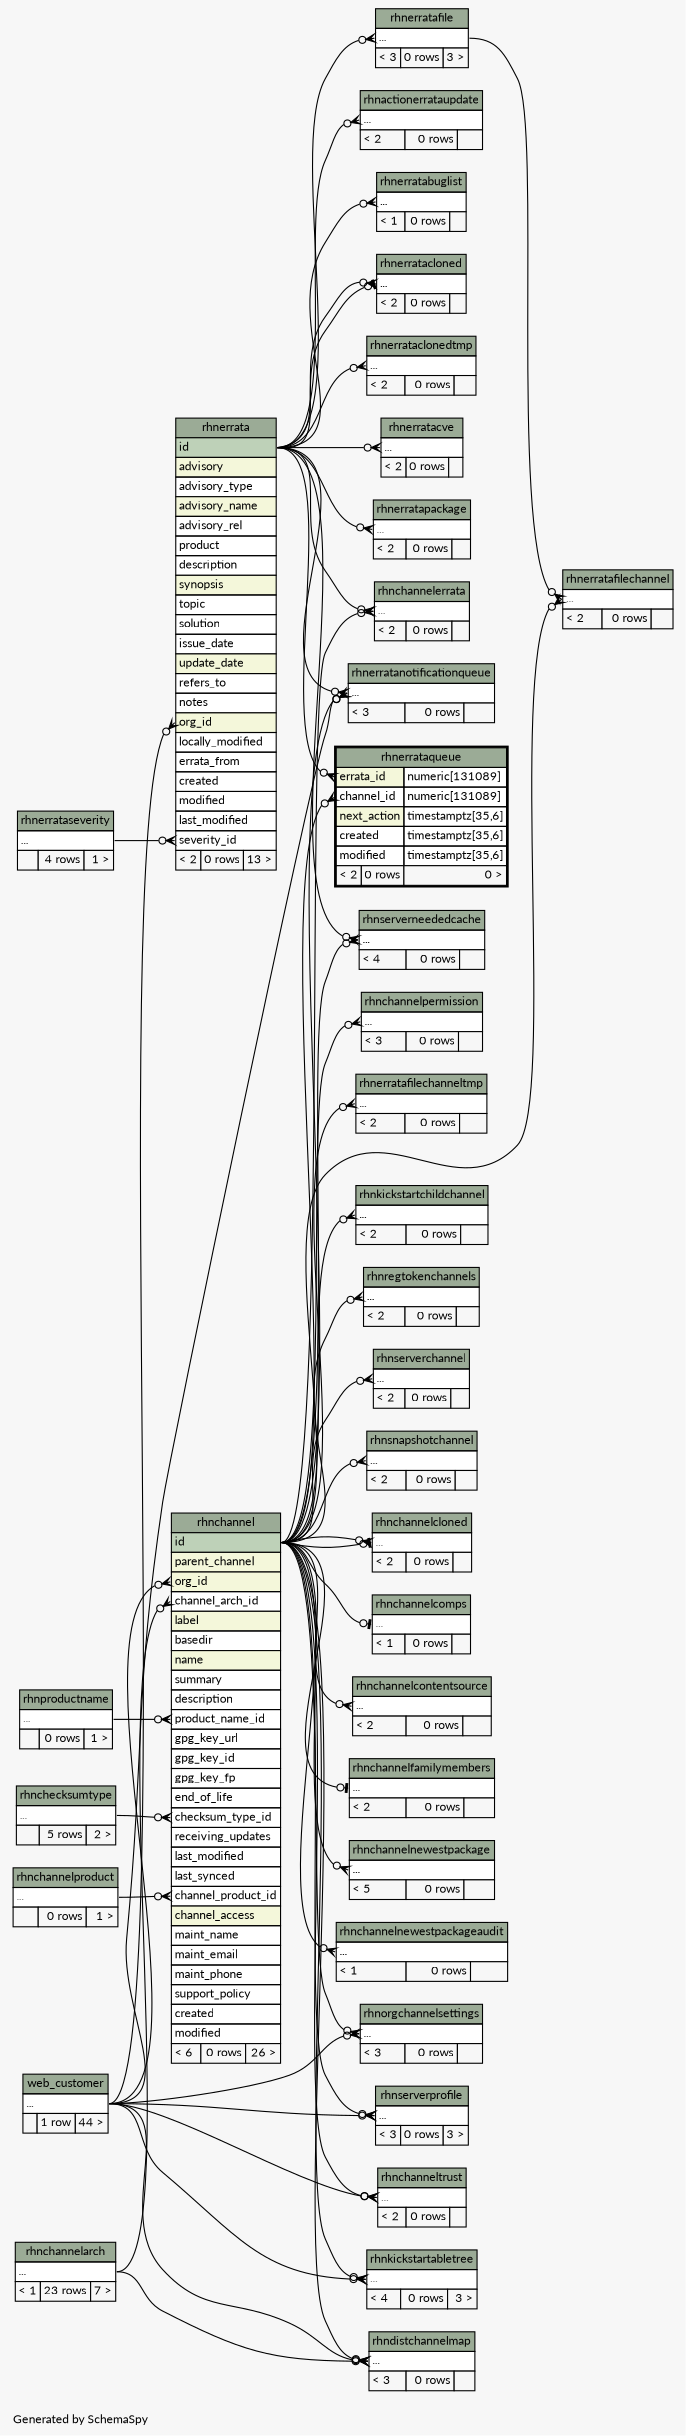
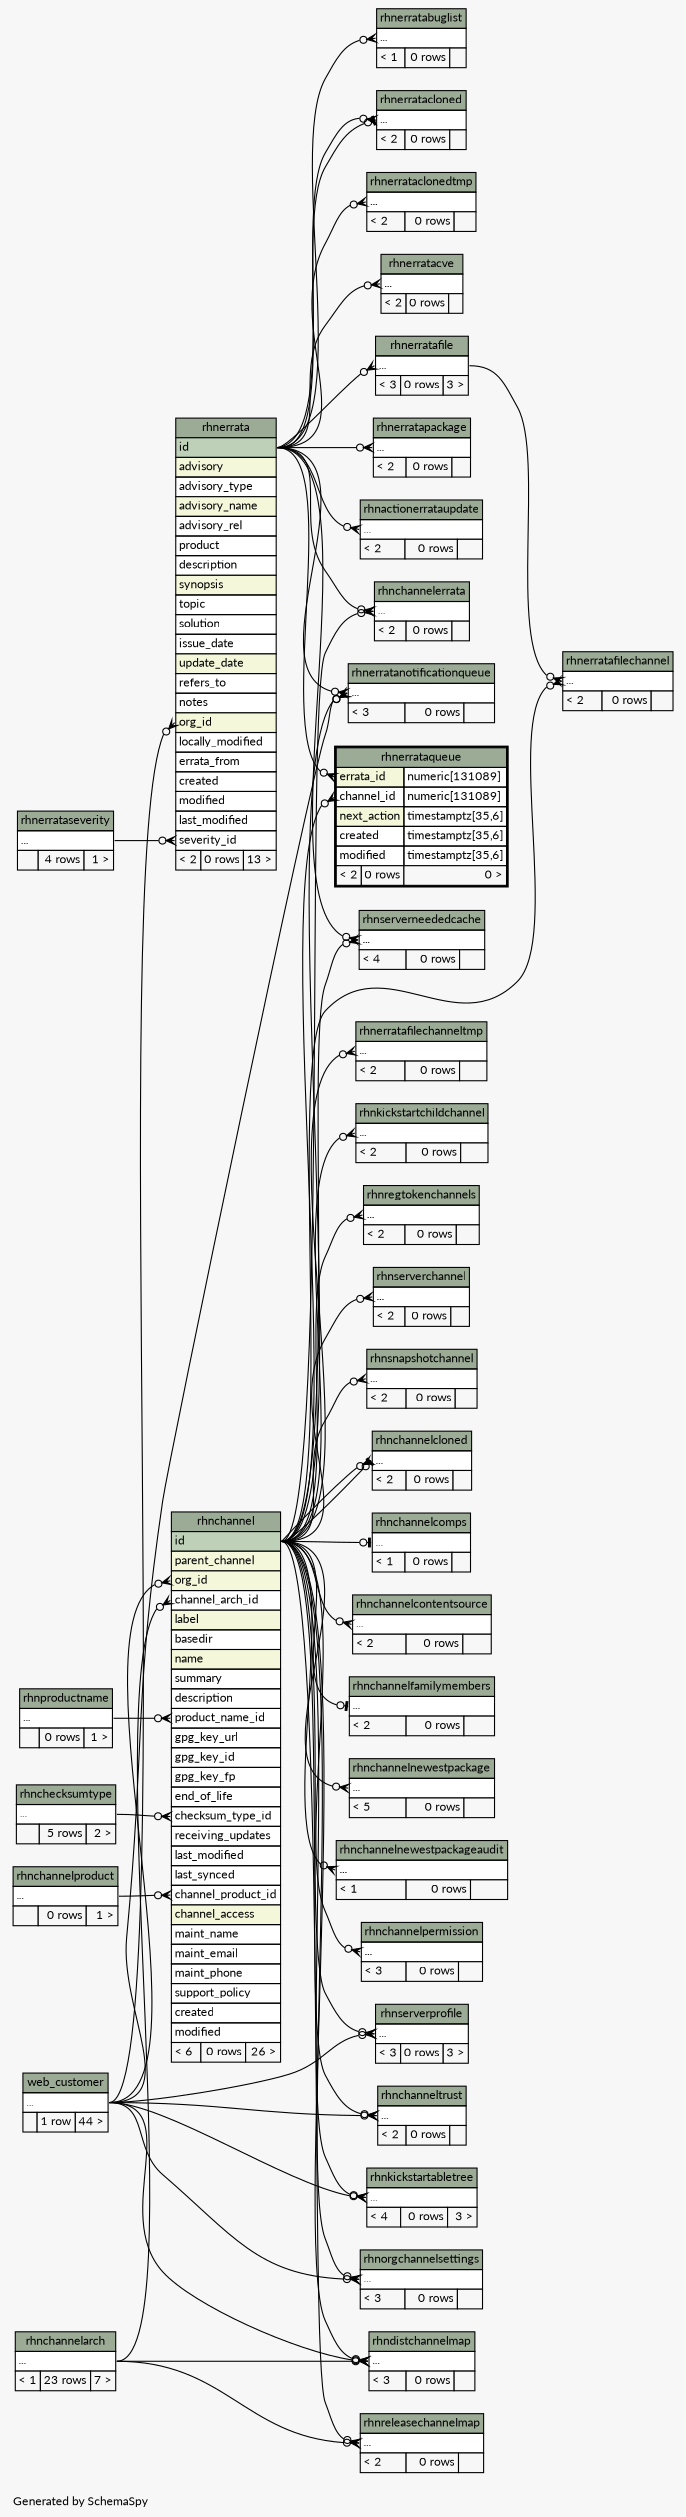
node "rhnreleasechannelmap": added
